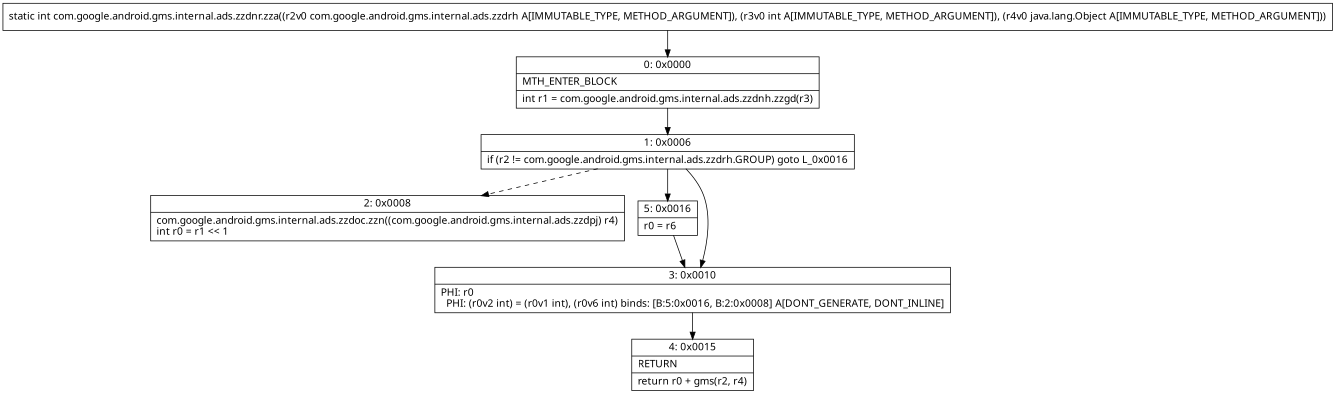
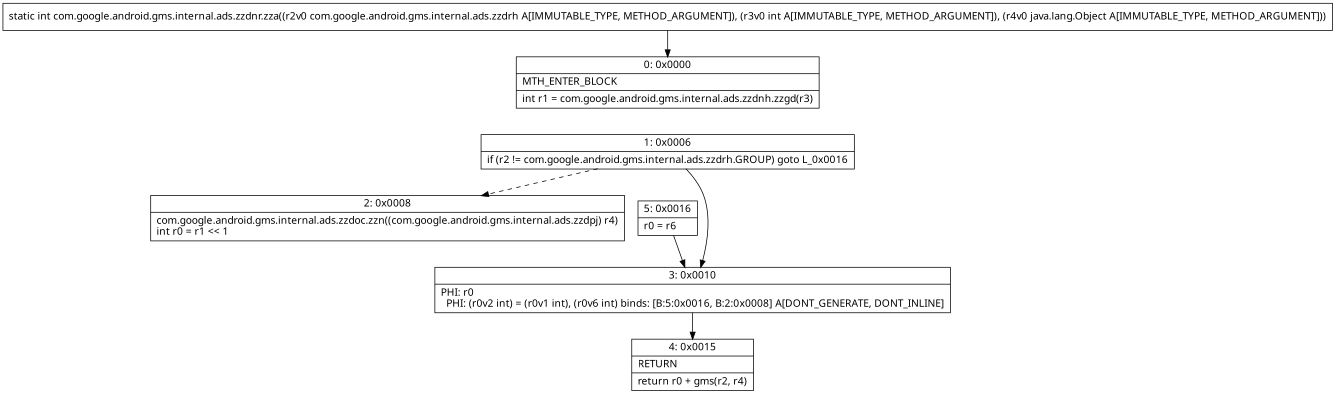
edge "0: 0x0000" -> "1: 0x0006": removed
edge "1: 0x0006" -> "5: 0x0016": removed
